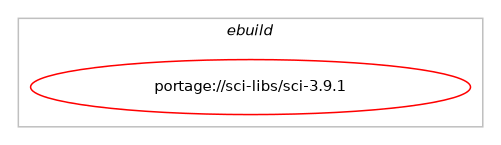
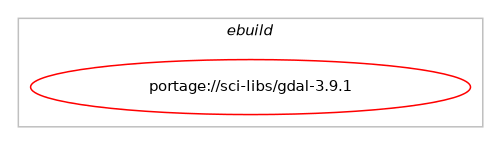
node "portage://sci-libs/sci-3.9.1": label "portage://sci-libs/sci-3.9.1" -> "portage://sci-libs/gdal-3.9.1"
